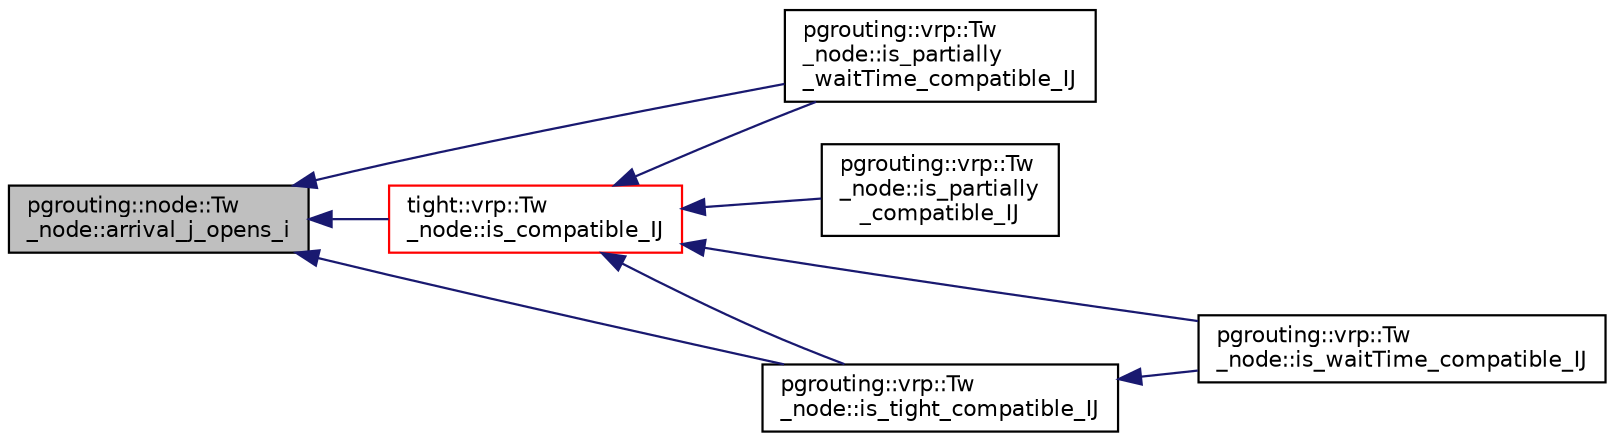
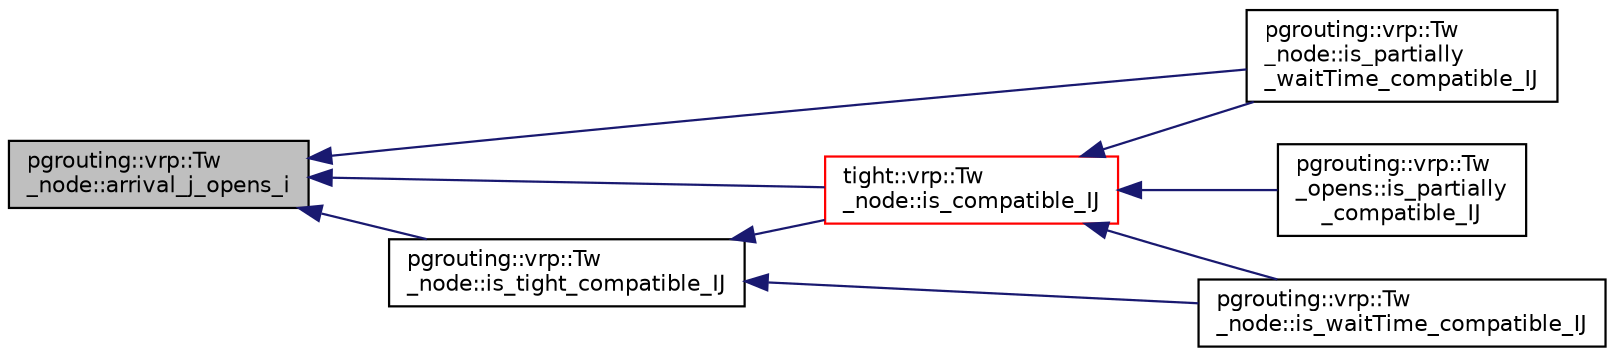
node "pgrouting::vrp::Tw _node::is_partially _compatible_IJ": label "pgrouting::vrp::Tw _node::is_partially _compatible_IJ" -> "pgrouting::vrp::Tw _opens::is_partially _compatible_IJ"
node "pgrouting::node::Tw _node::arrival_j_opens_i": label "pgrouting::node::Tw _node::arrival_j_opens_i" -> "pgrouting::vrp::Tw _node::arrival_j_opens_i"
edge "pgrouting::vrp::Tw _node::is_tight_compatible_IJ" -> "tight::vrp::Tw _node::is_compatible_IJ": reversed
